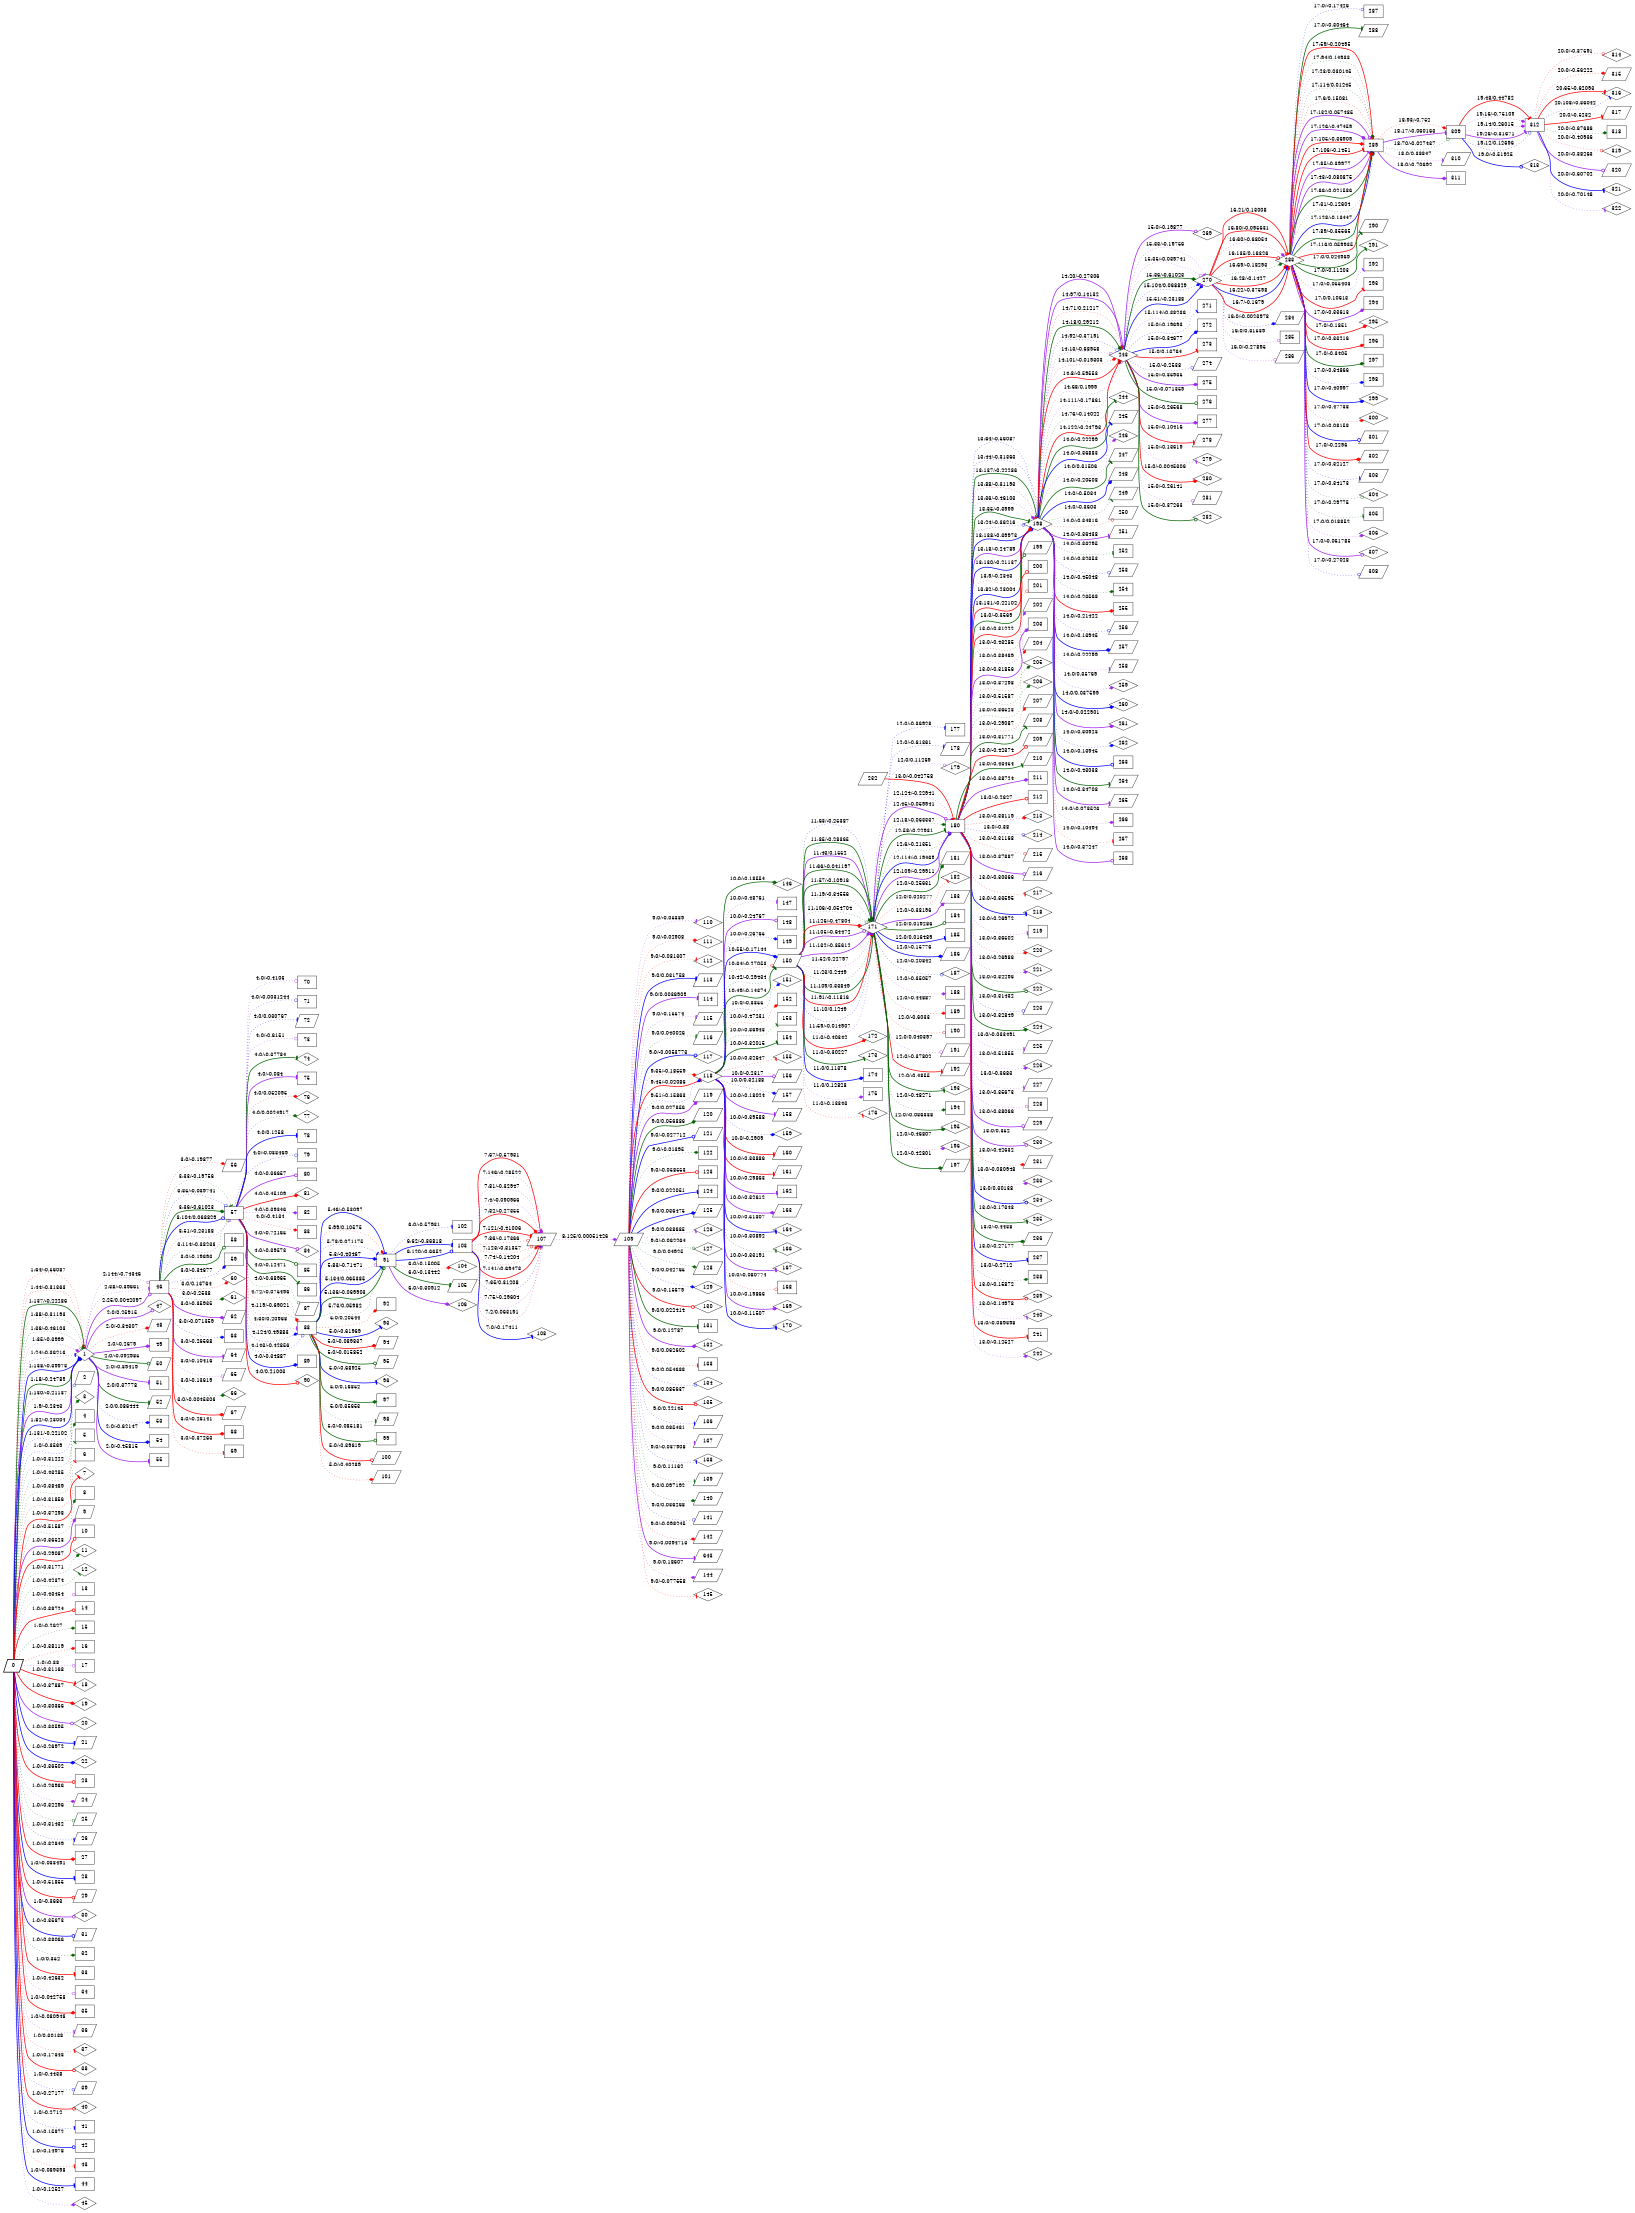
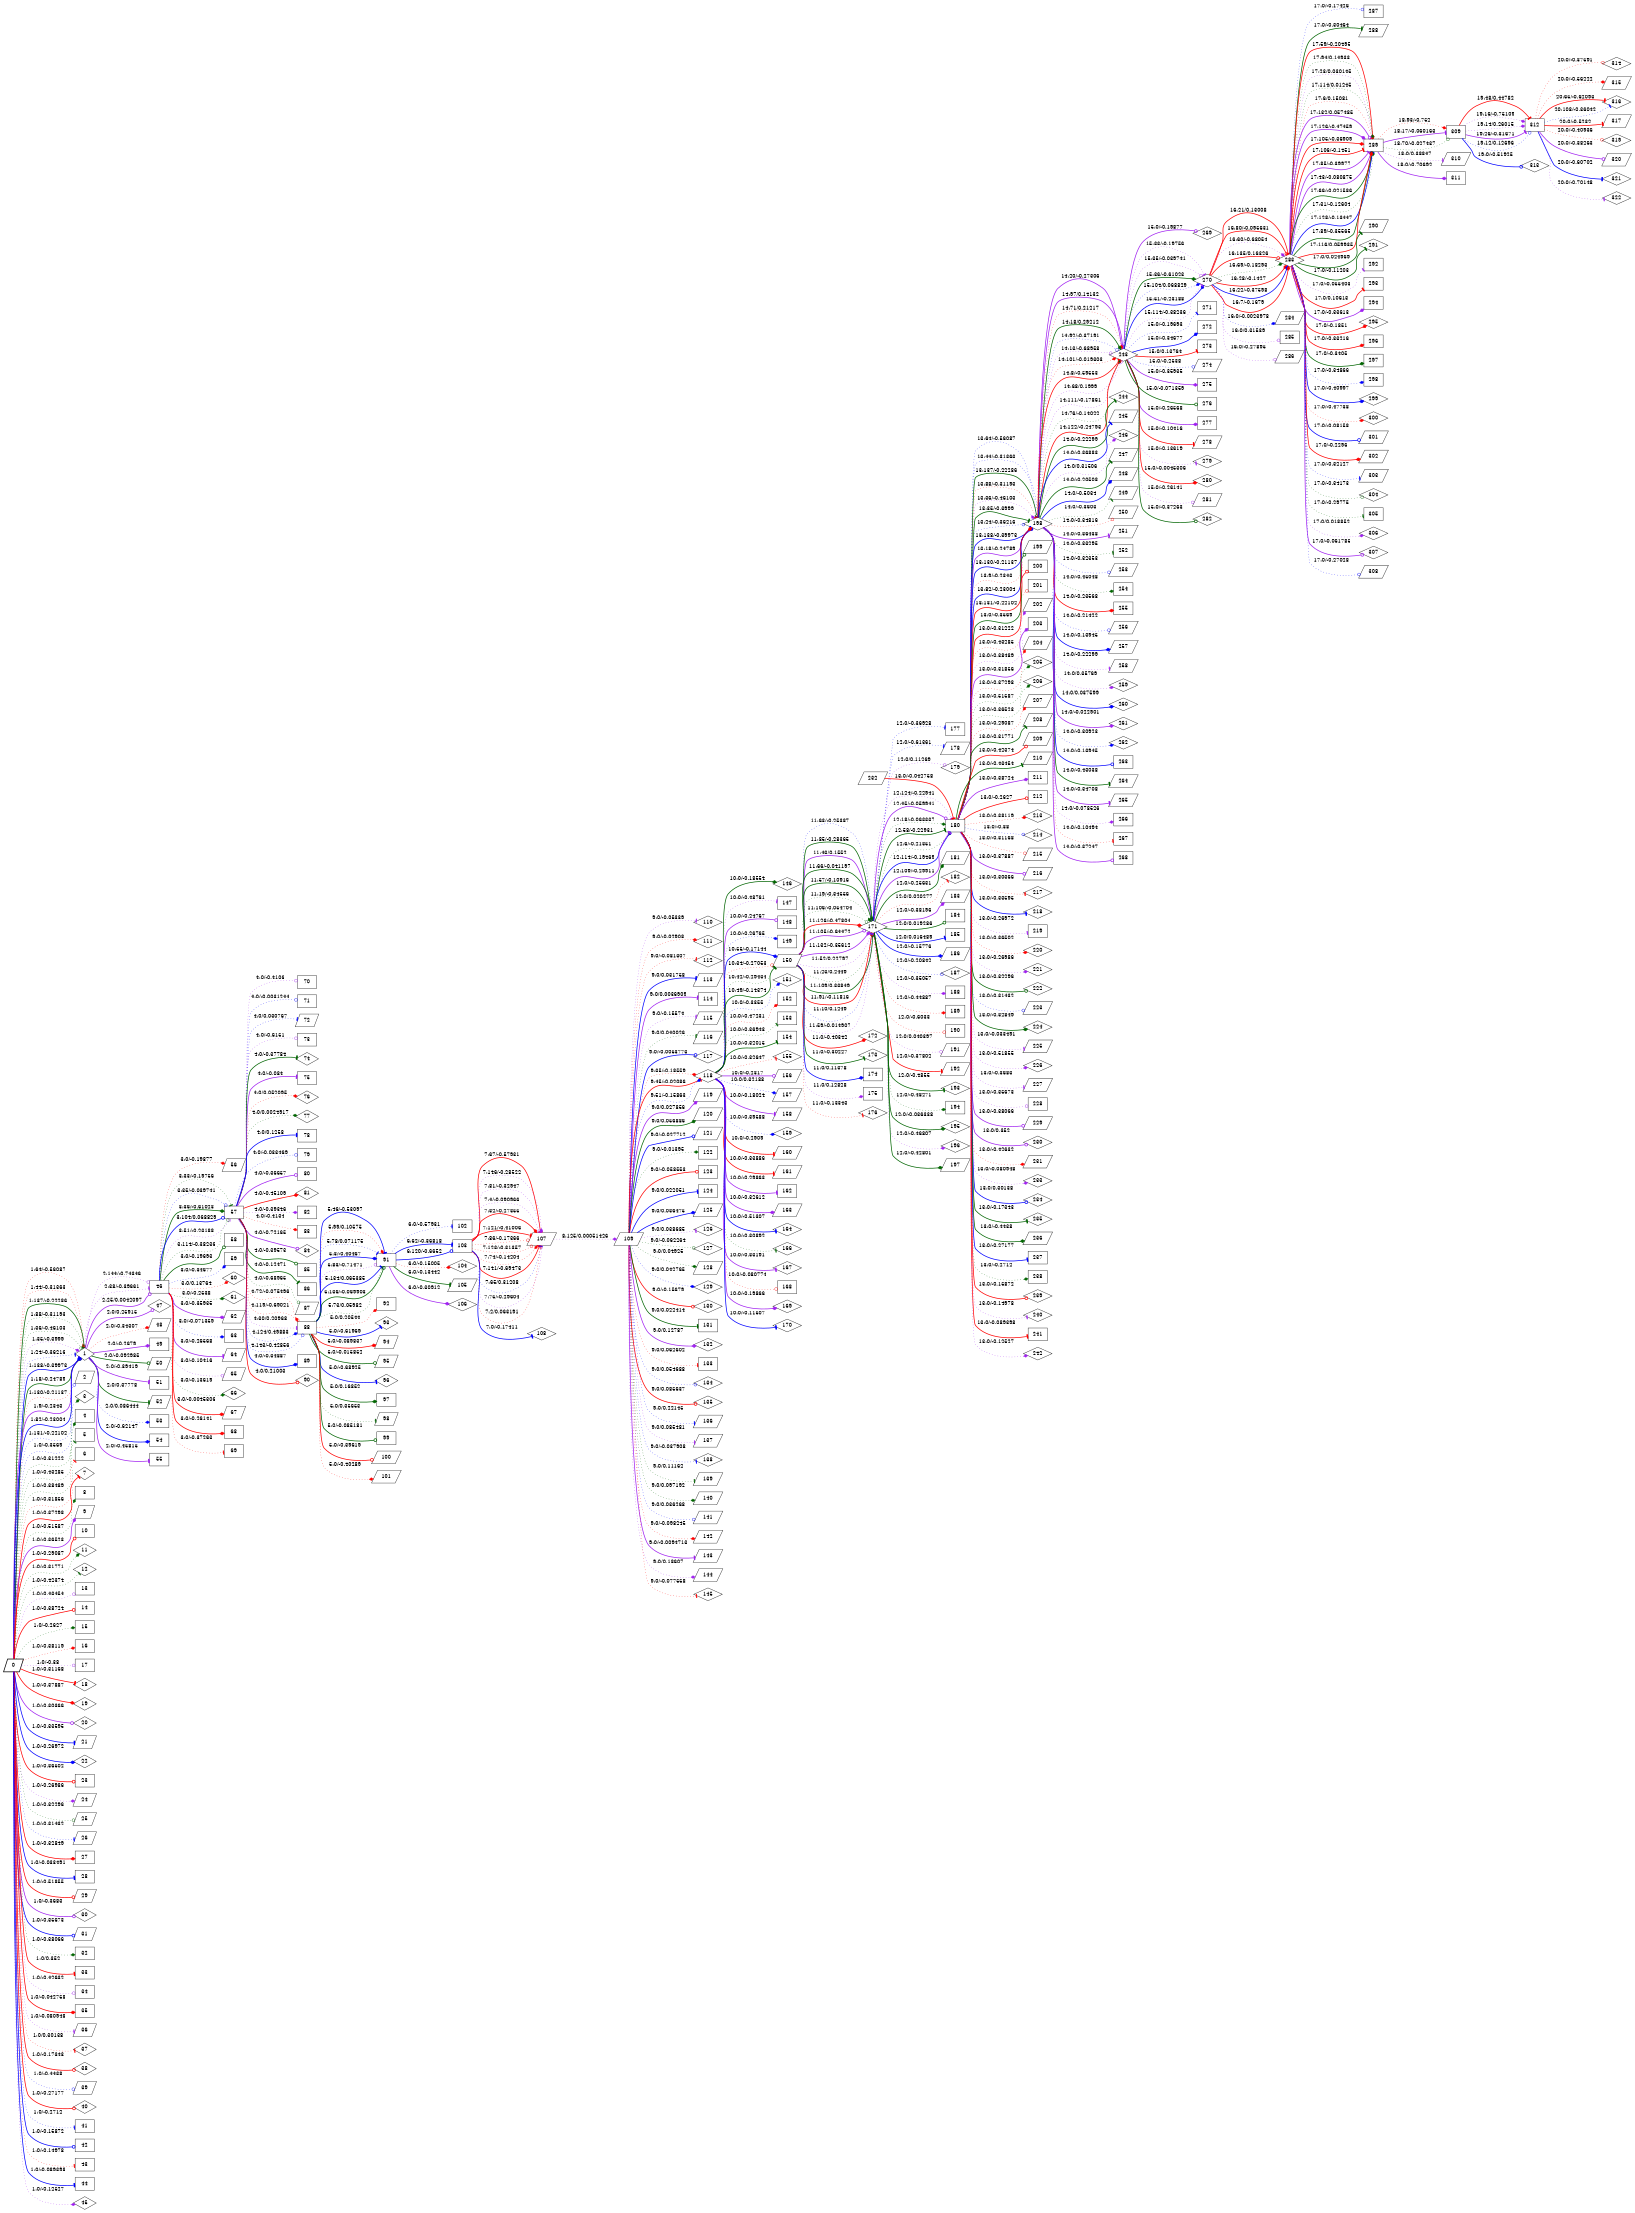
node "318": removed
node "643": label "643" -> "143"
